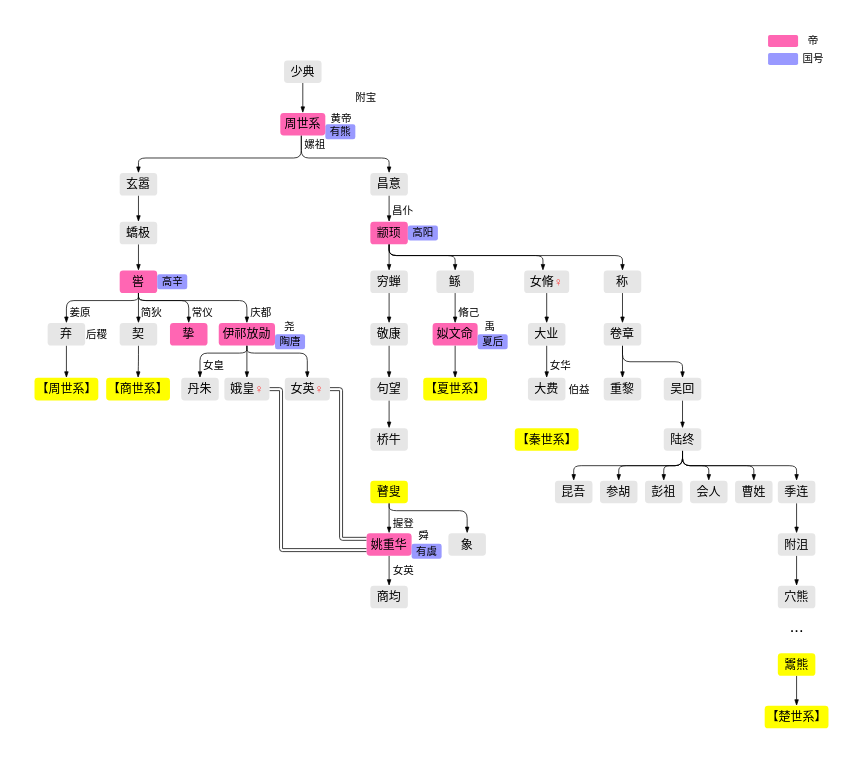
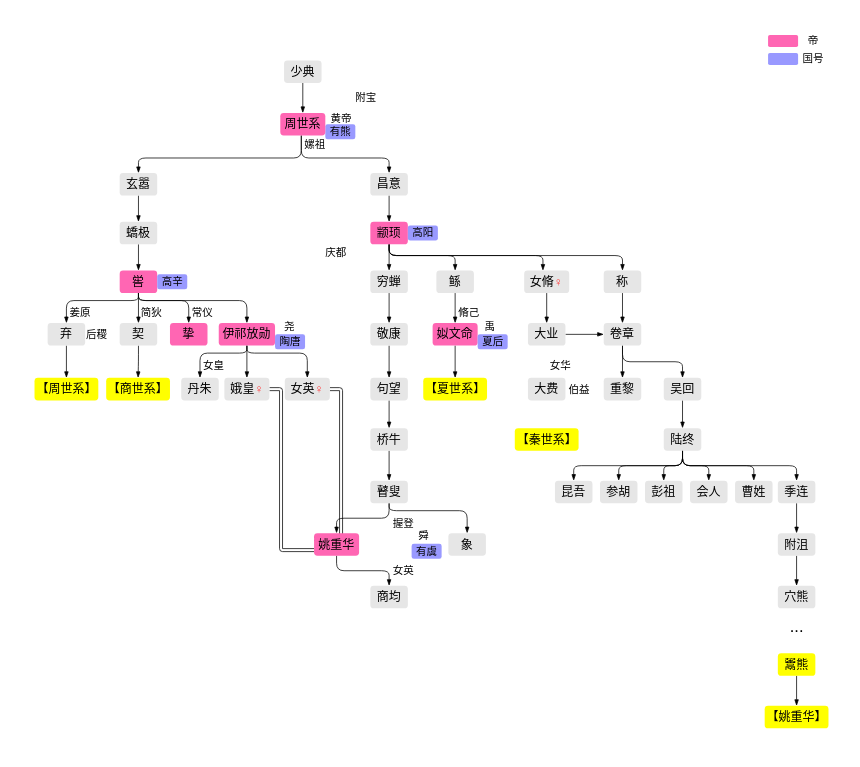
node "昌仆": removed
node "庆都": moved (261, 312) -> (336, 252)
edge "大业" -> "大费": now "大业" -> "卷章"
edge "桥牛" -> "瞽叟": added
node "瞽叟": fillcolor #ffff00 -> #e6e6e6
node "姚重华": moved (389, 544) -> (336, 544)
node "【楚世系】": label "【楚世系】" -> "【姚重华】"
